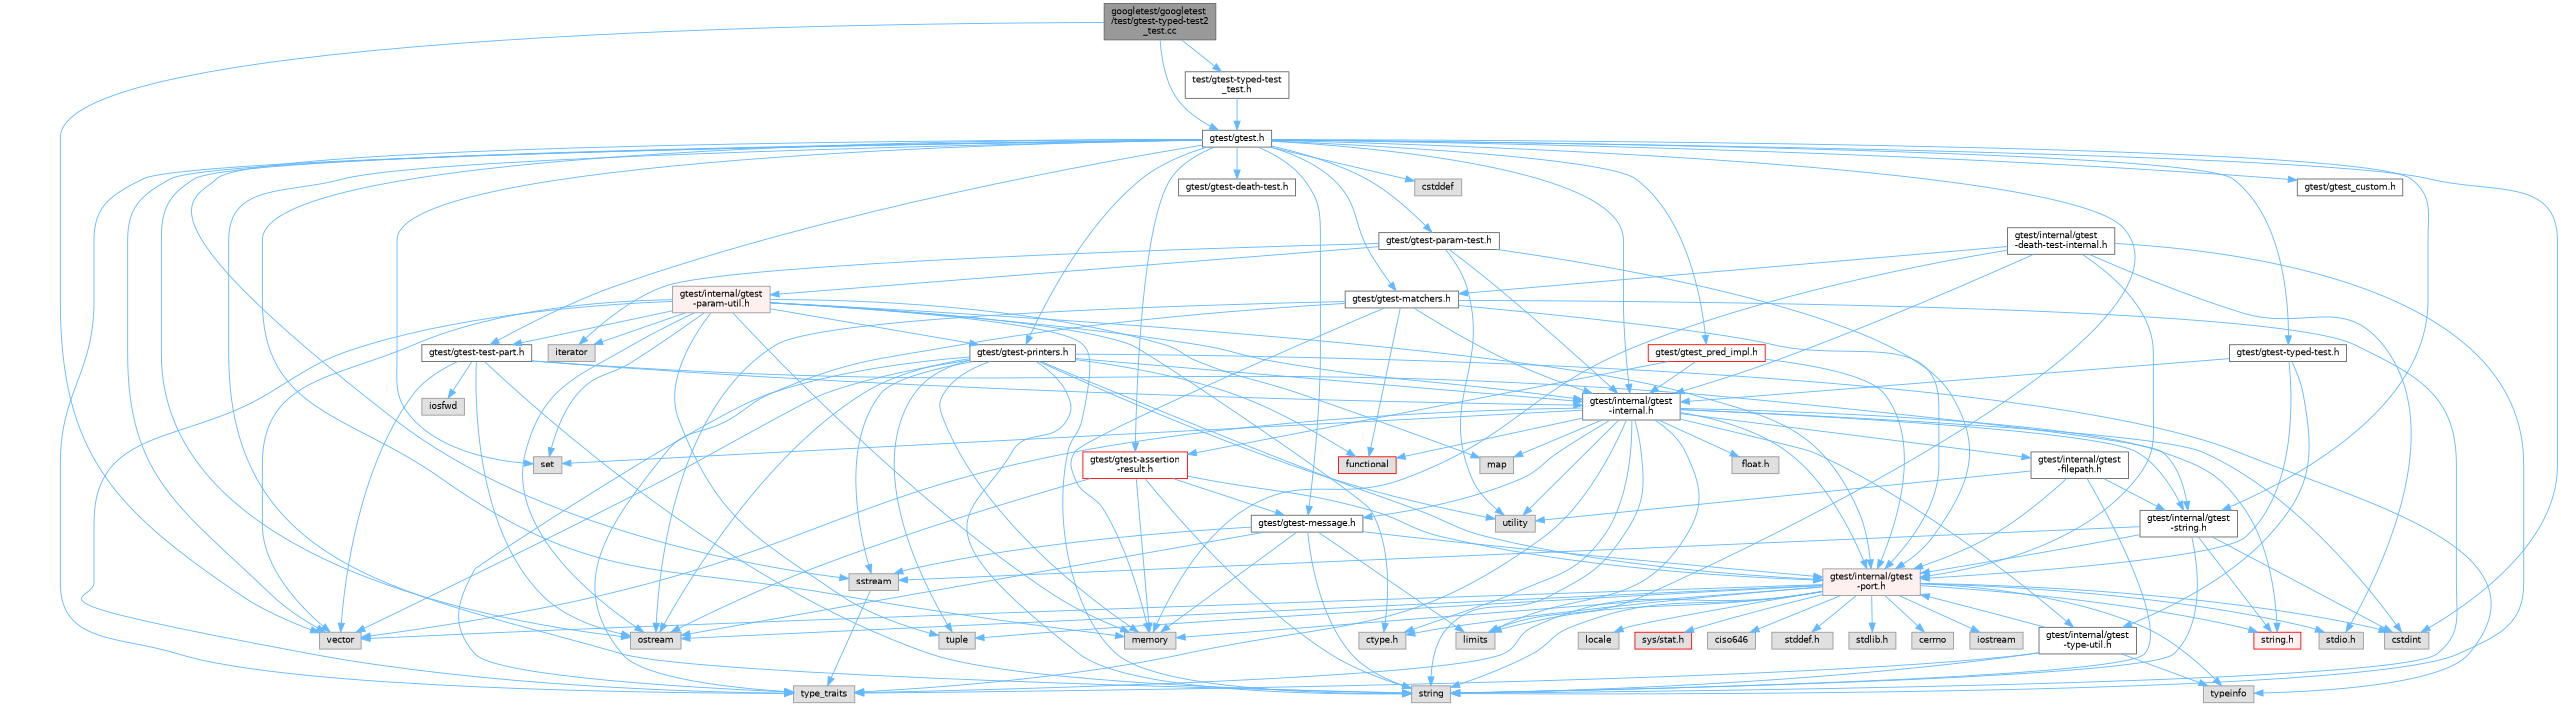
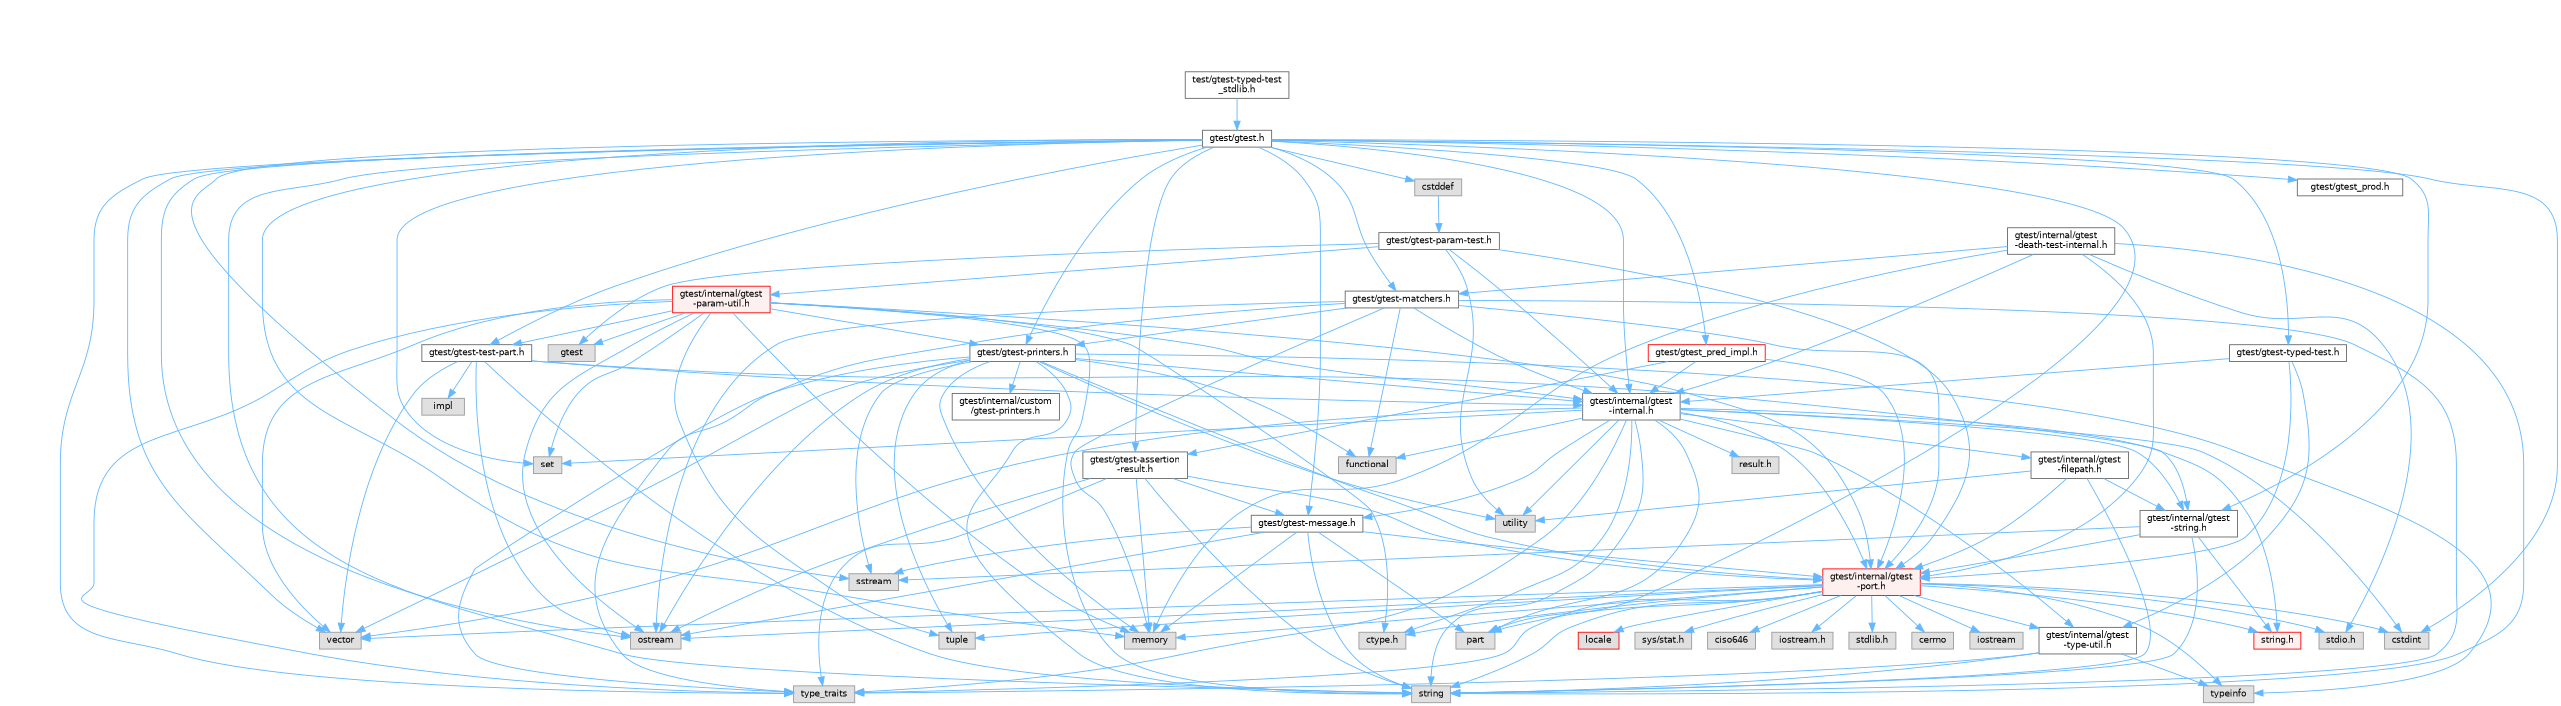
node "googletest/googletest /test/gtest-typed-test2 _test.cc": removed
node "test/gtest-typed-test _test.h": label "test/gtest-typed-test _test.h" -> "test/gtest-typed-test _stdlib.h"
edge "gtest/gtest.h" -> "gtest/gtest-param-test.h": now "cstddef" -> "gtest/gtest-param-test.h"
node "gtest/gtest-death-test.h": removed
node "gtest/gtest_custom.h": label "gtest/gtest_custom.h" -> "gtest/gtest_prod.h"
node "gtest/internal/gtest -param-util.h": color grey60 -> red
edge "gtest/gtest-matchers.h" -> "gtest/gtest-printers.h": added
node "iterator": label "iterator" -> "gtest"
node "iosfwd": label "iosfwd" -> "impl"
node "gtest/internal/custom /gtest-printers.h": added
node "gtest/gtest-assertion -result.h": color red -> grey40
node "functional": color red -> grey60
node "map": removed
node "float.h": label "float.h" -> "result.h"
node "gtest/internal/gtest -port.h": color grey60 -> red
edge "gtest/internal/gtest -string.h" -> "cstdint": removed
edge "gtest/internal/gtest -type-util.h" -> "gtest/internal/gtest -port.h": reversed
edge "sstream" -> "type_traits": now "gtest/gtest-assertion -result.h" -> "type_traits"
node "limits": label "limits" -> "part"
node "locale": color grey60 -> red
node "sys/stat.h": color red -> grey60
node "stddef.h": label "stddef.h" -> "iostream.h"
